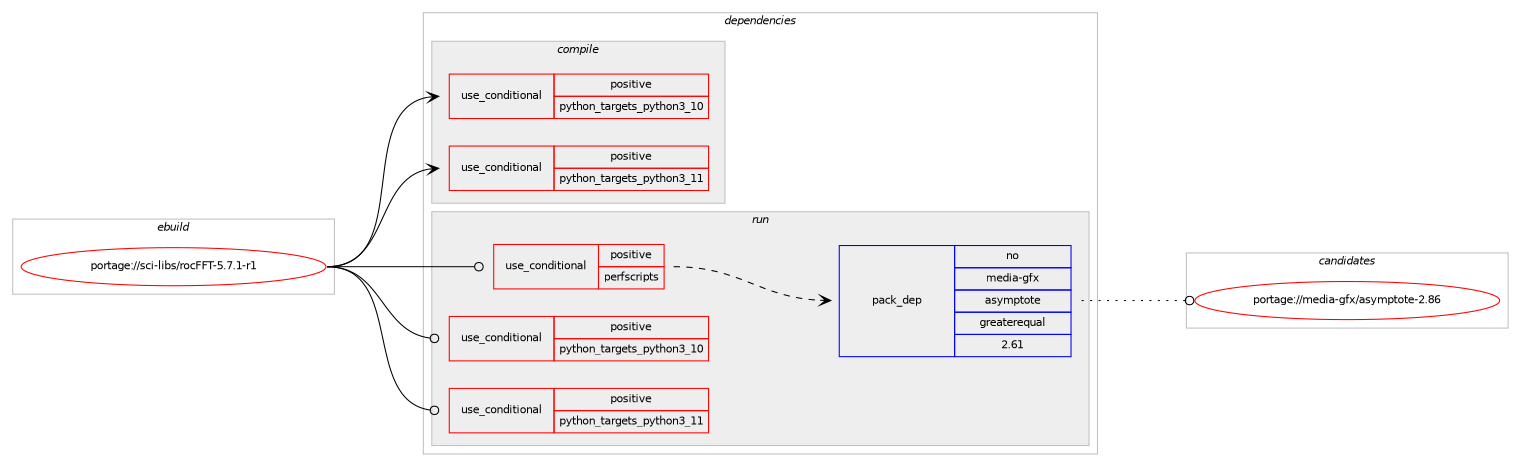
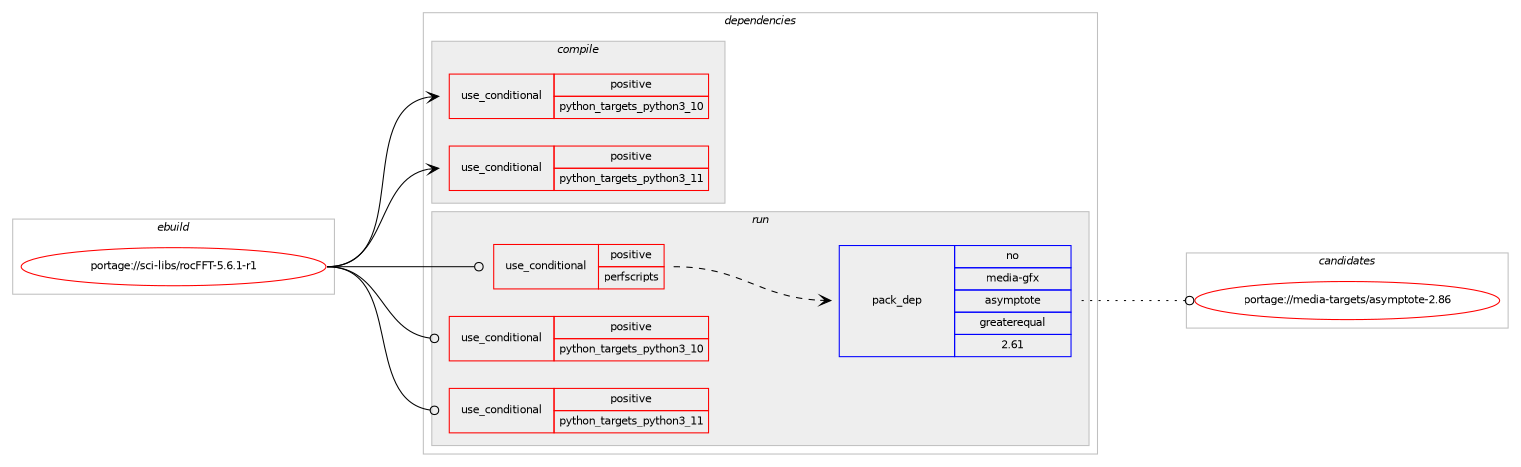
node "portage://sci-libs/rocFFT-5.7.1-r1": label "portage://sci-libs/rocFFT-5.7.1-r1" -> "portage://sci-libs/rocFFT-5.6.1-r1"
node "portage://media-gfx/asymptote-2.86": label "portage://media-gfx/asymptote-2.86" -> "portage://media-targets/asymptote-2.86"
